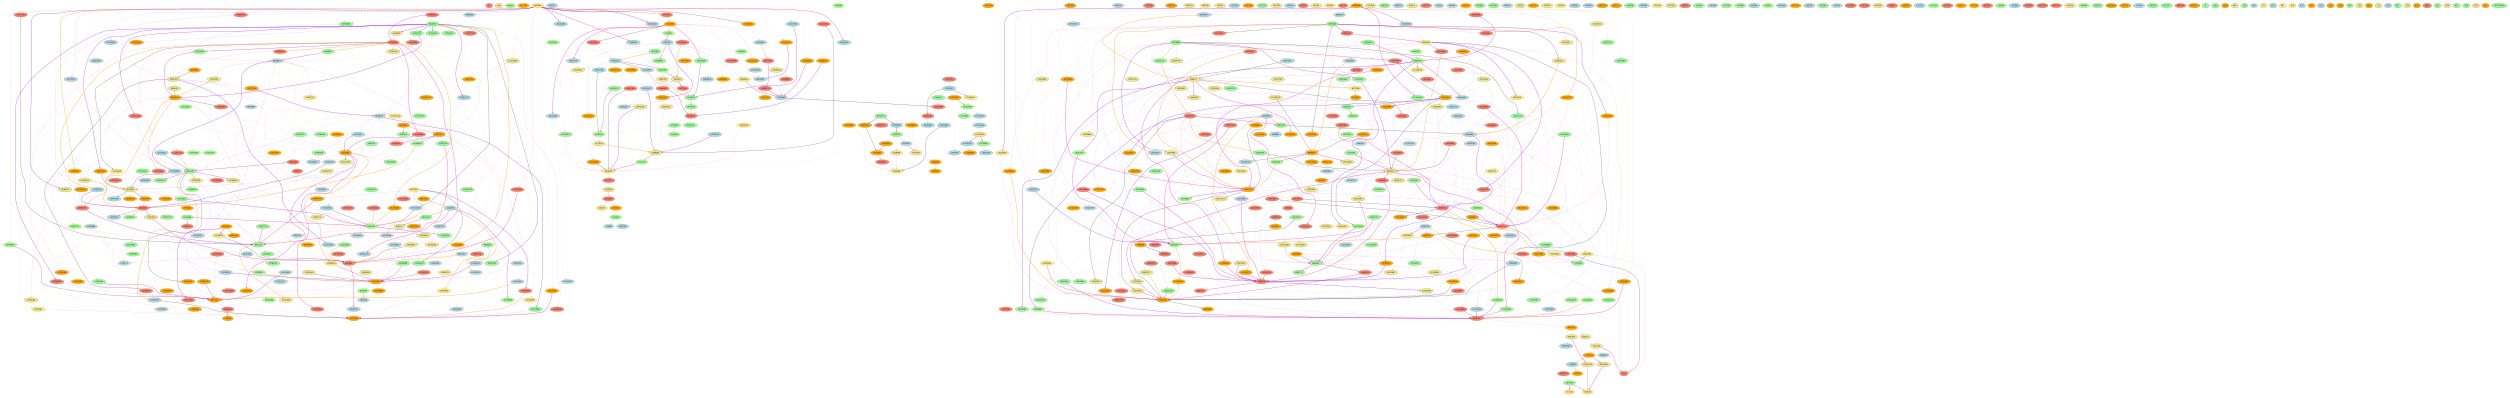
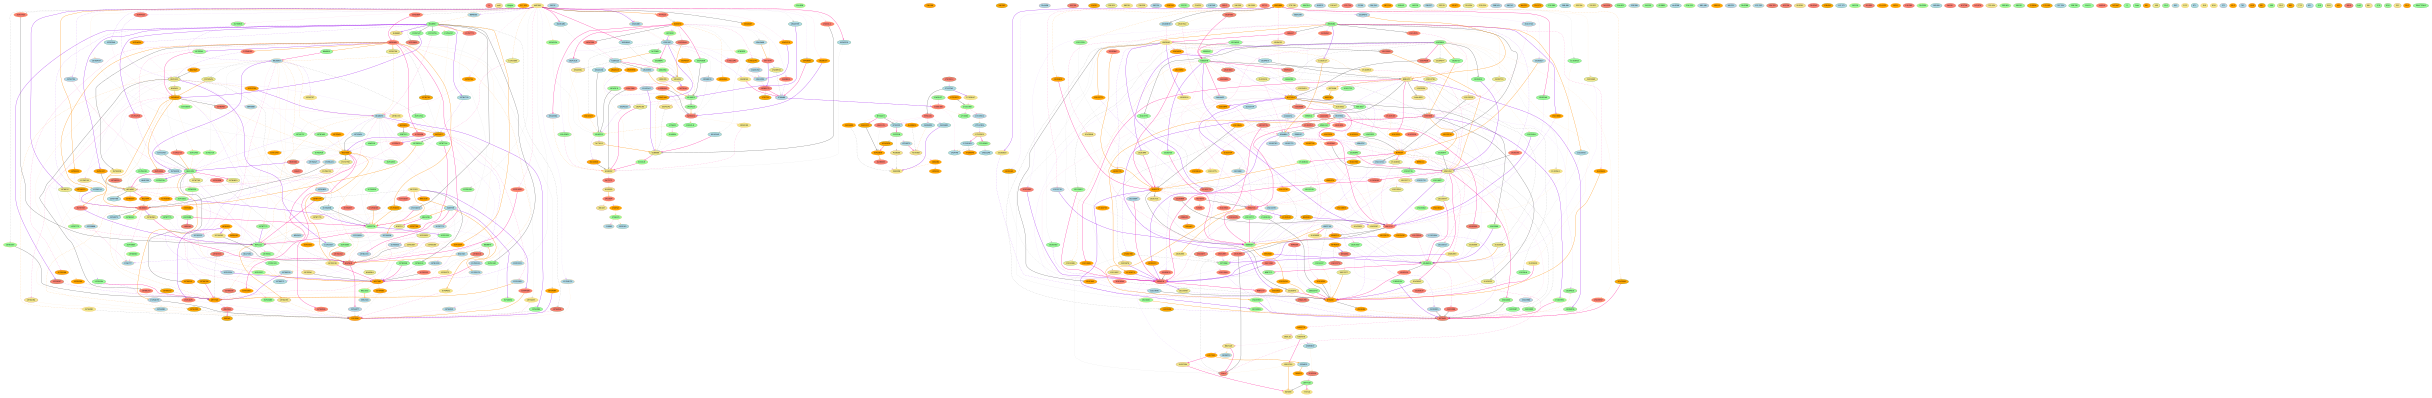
node "15104001": removed
